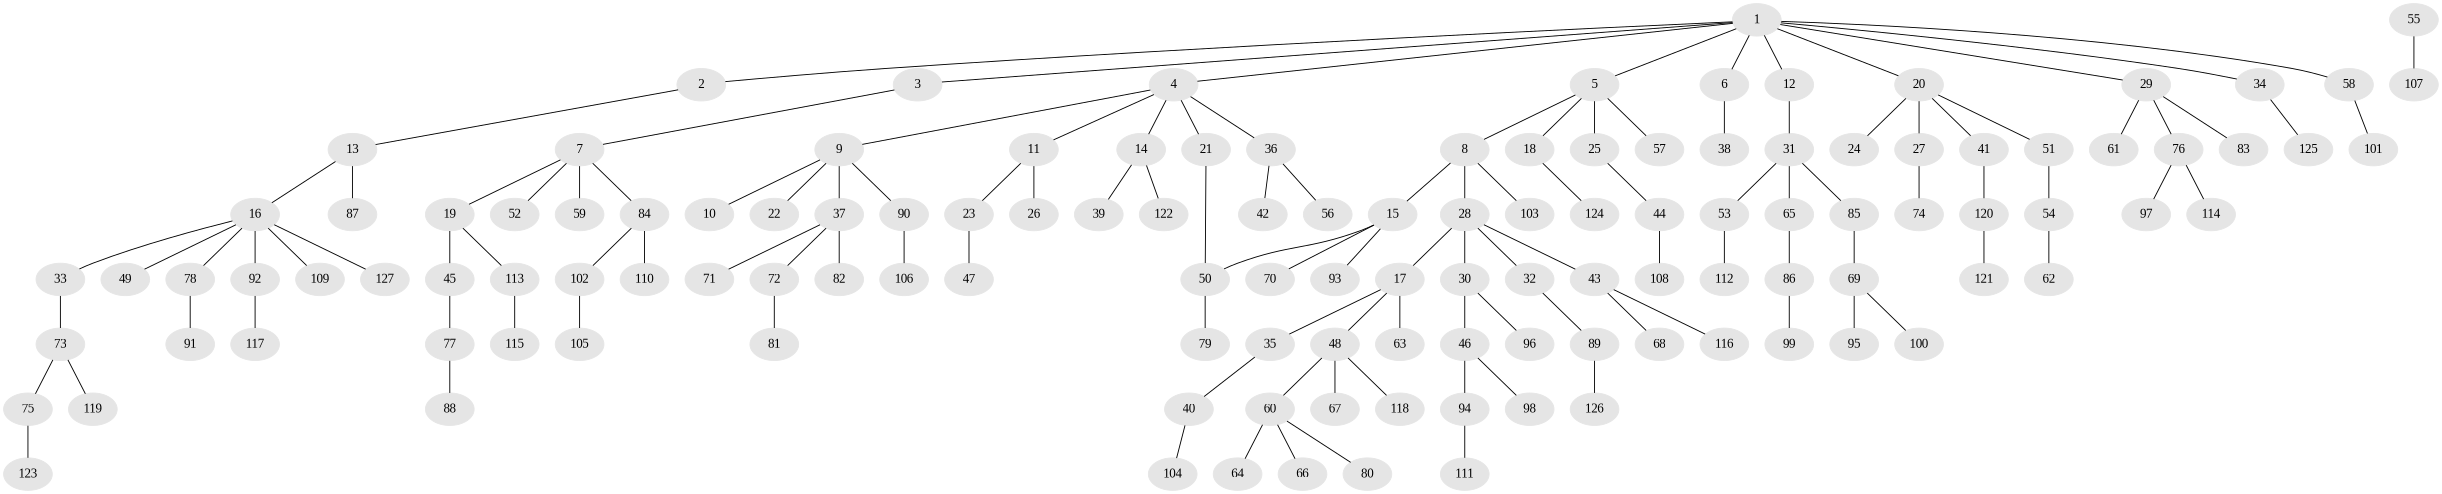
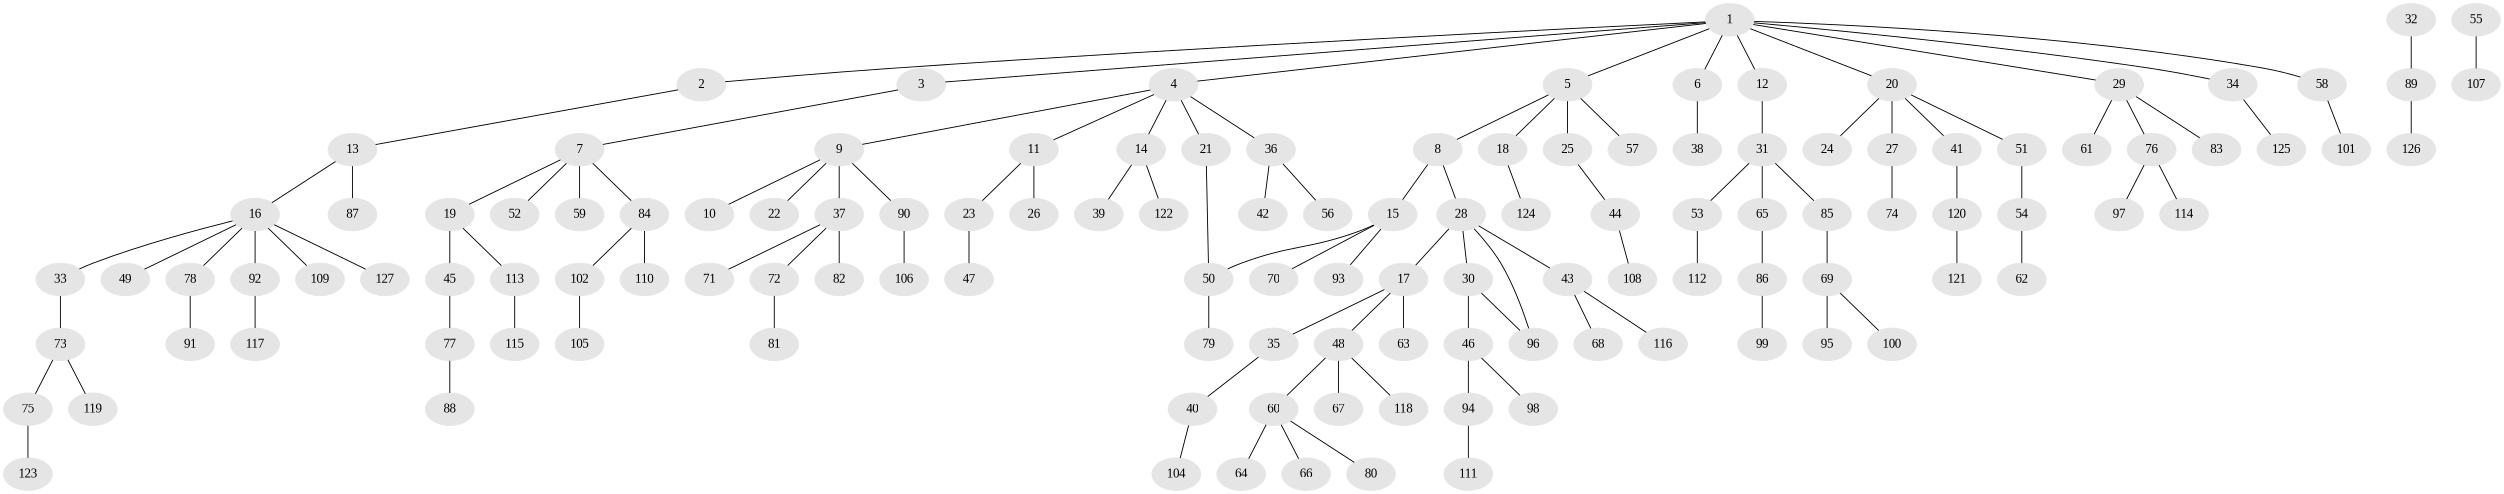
node "103": removed
edge "28" -- "32": now "28" -- "96"
